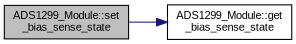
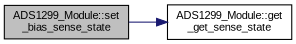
node "ADS1299_Module::get _bias_sense_state": label "ADS1299_Module::get _bias_sense_state" -> "ADS1299_Module::get _get_sense_state"
